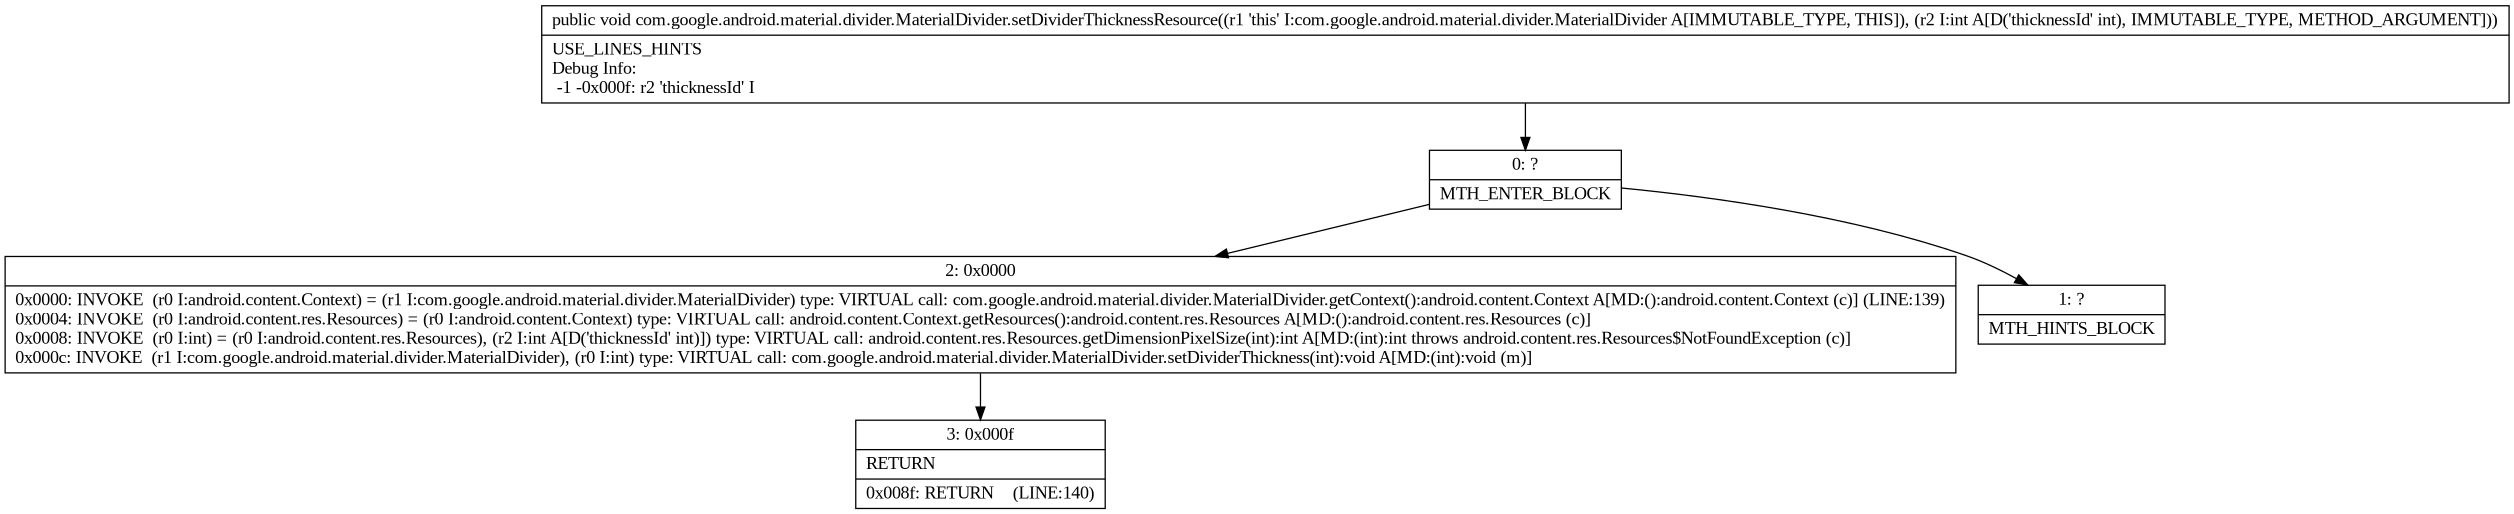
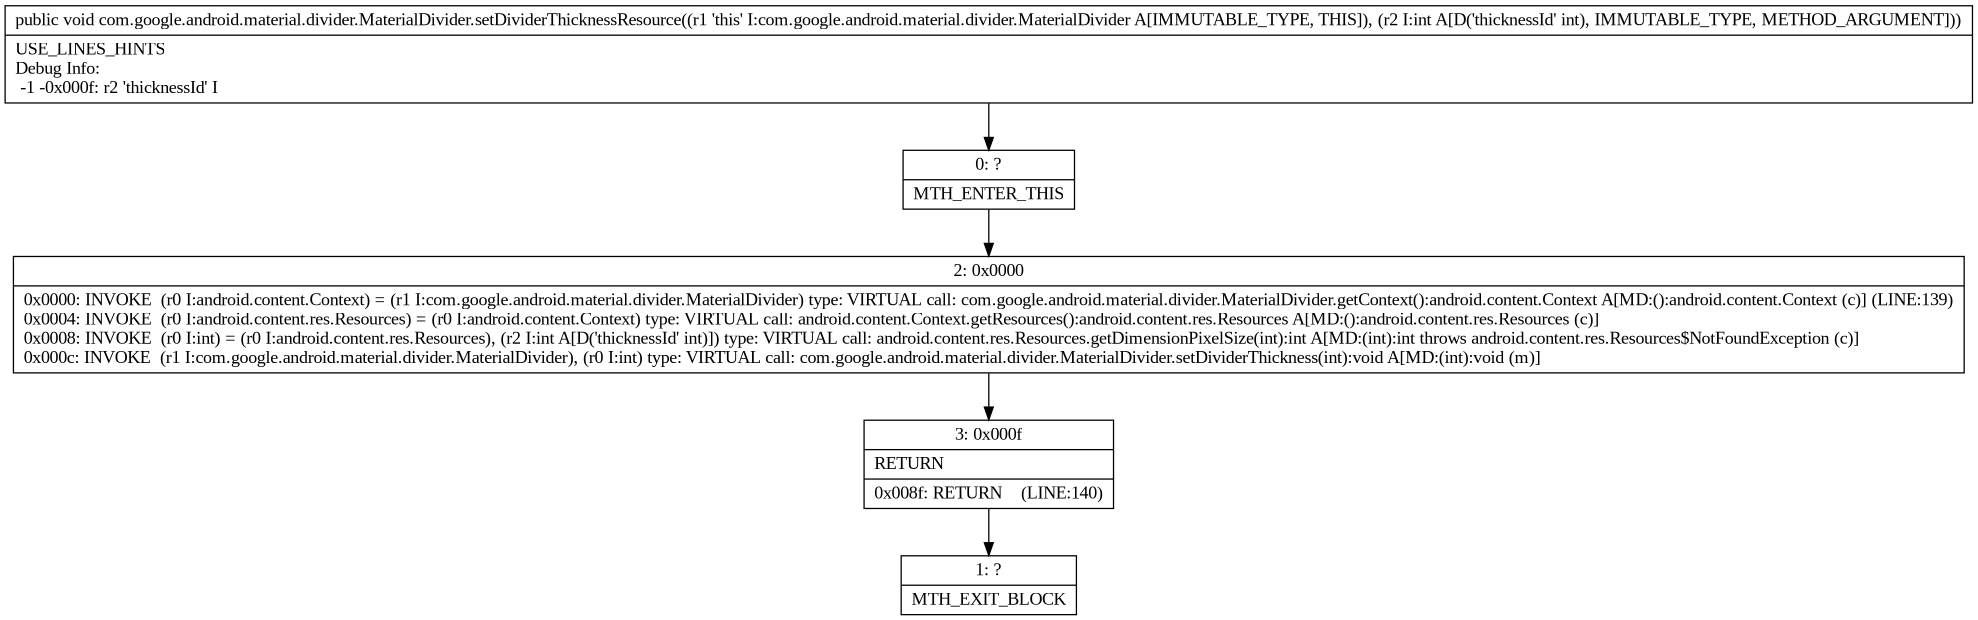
node "0: ?": text "MTH_ENTER_BLOCK" -> "MTH_ENTER_THIS"
edge "0: ?" -> "1: ?": now "3: 0x000f" -> "1: ?"
node "1: ?": text "MTH_HINTS_BLOCK" -> "MTH_EXIT_BLOCK"
